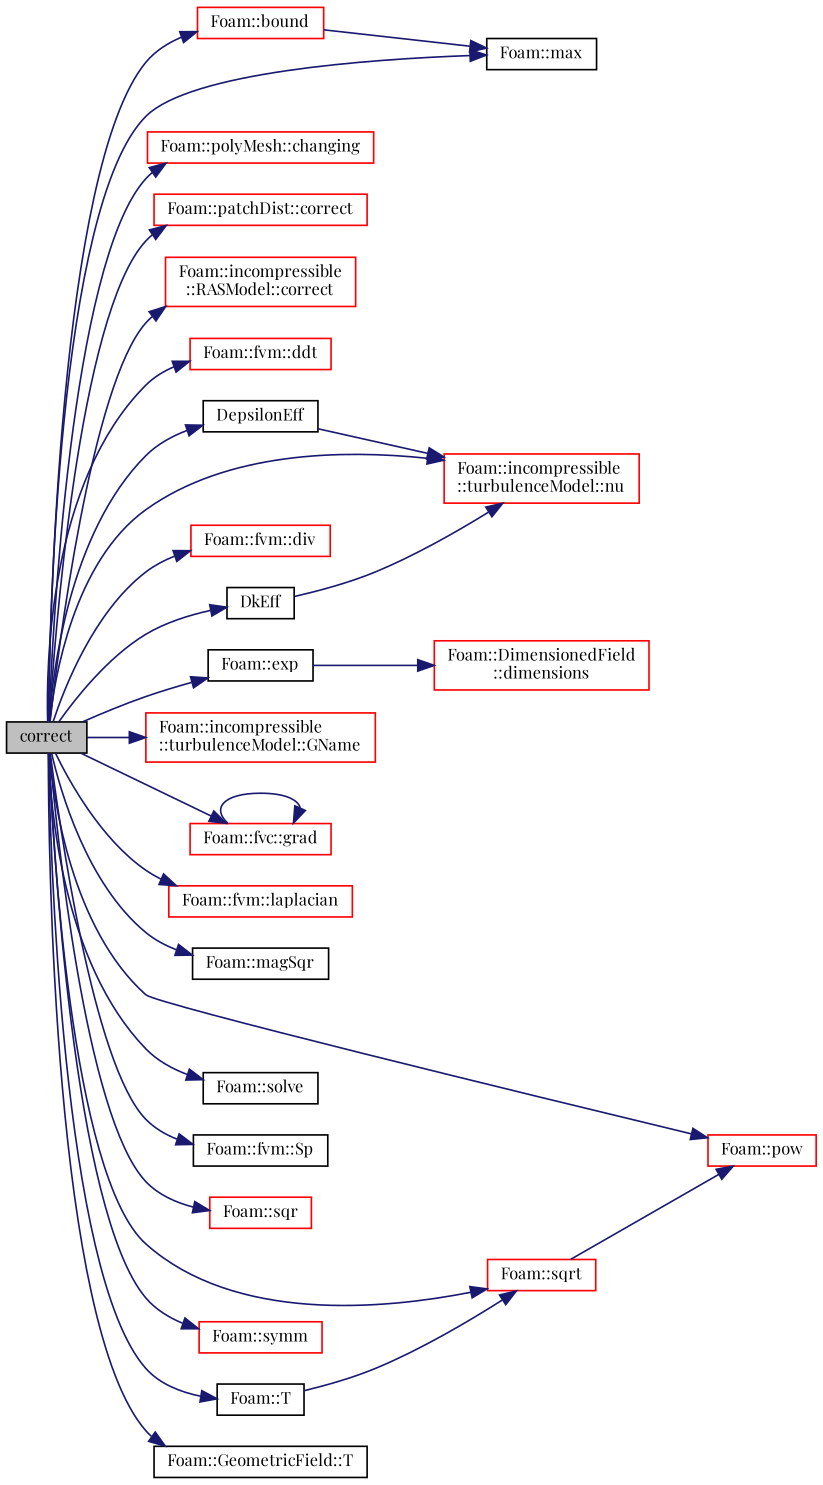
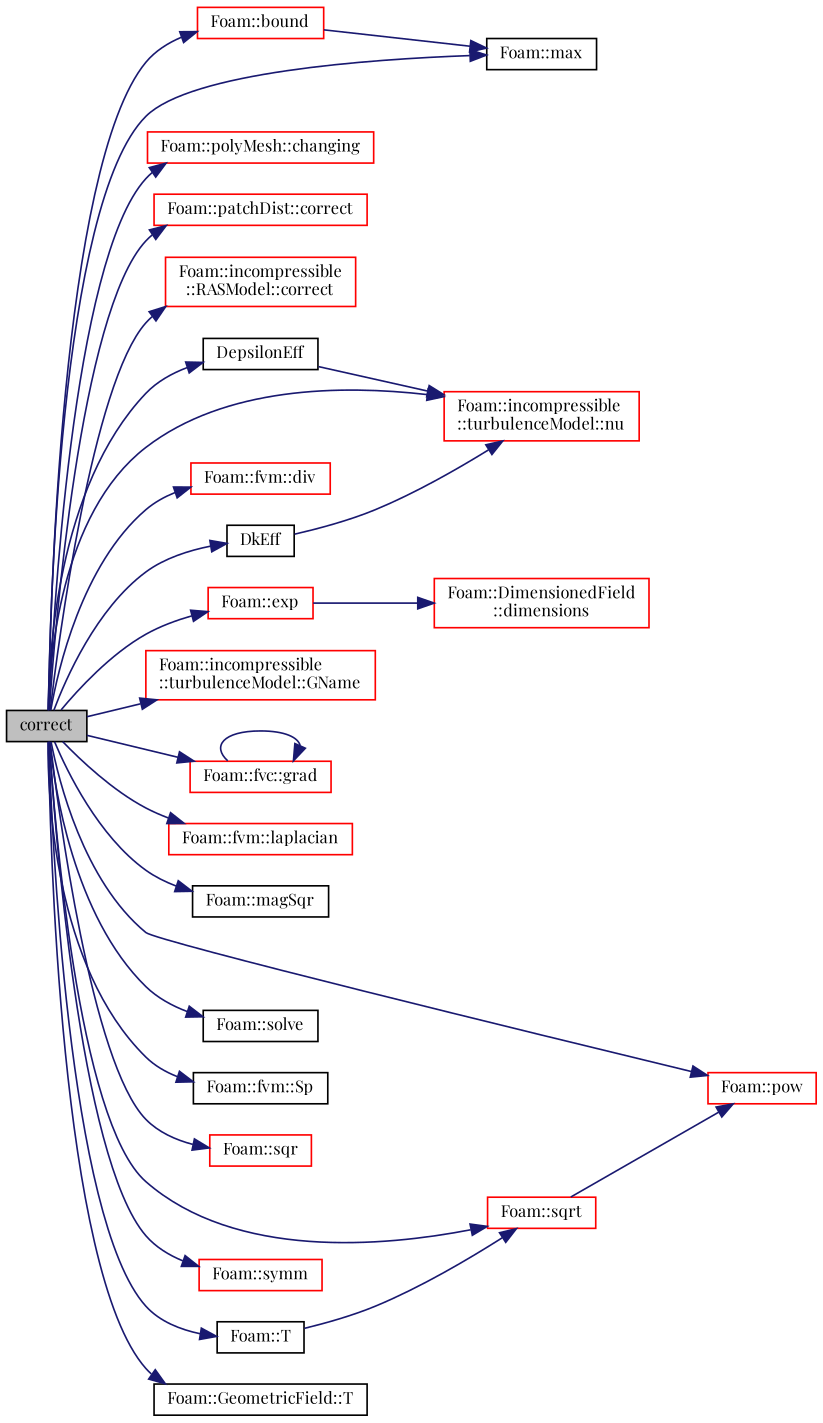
node "Foam::fvm::ddt": removed
node "Foam::exp": color black -> red
